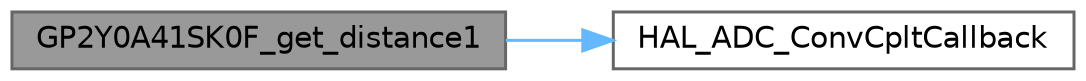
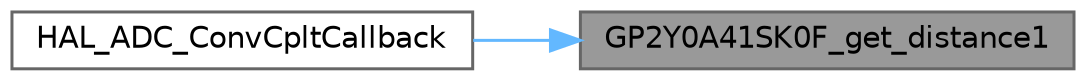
edge "GP2Y0A41SK0F_get_distance1" -> "HAL_ADC_ConvCpltCallback": reversed
